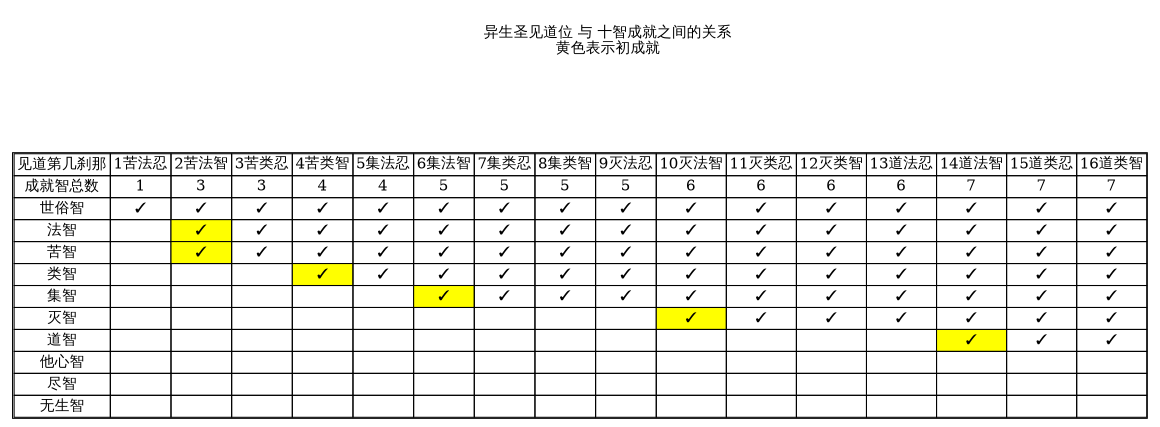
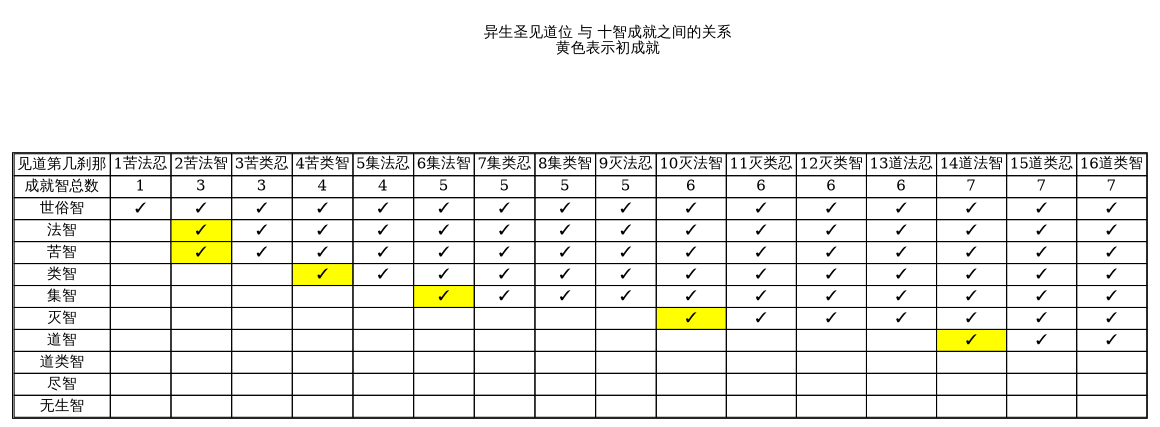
node "见道第几刹那": text "他心智" -> "道类智"
